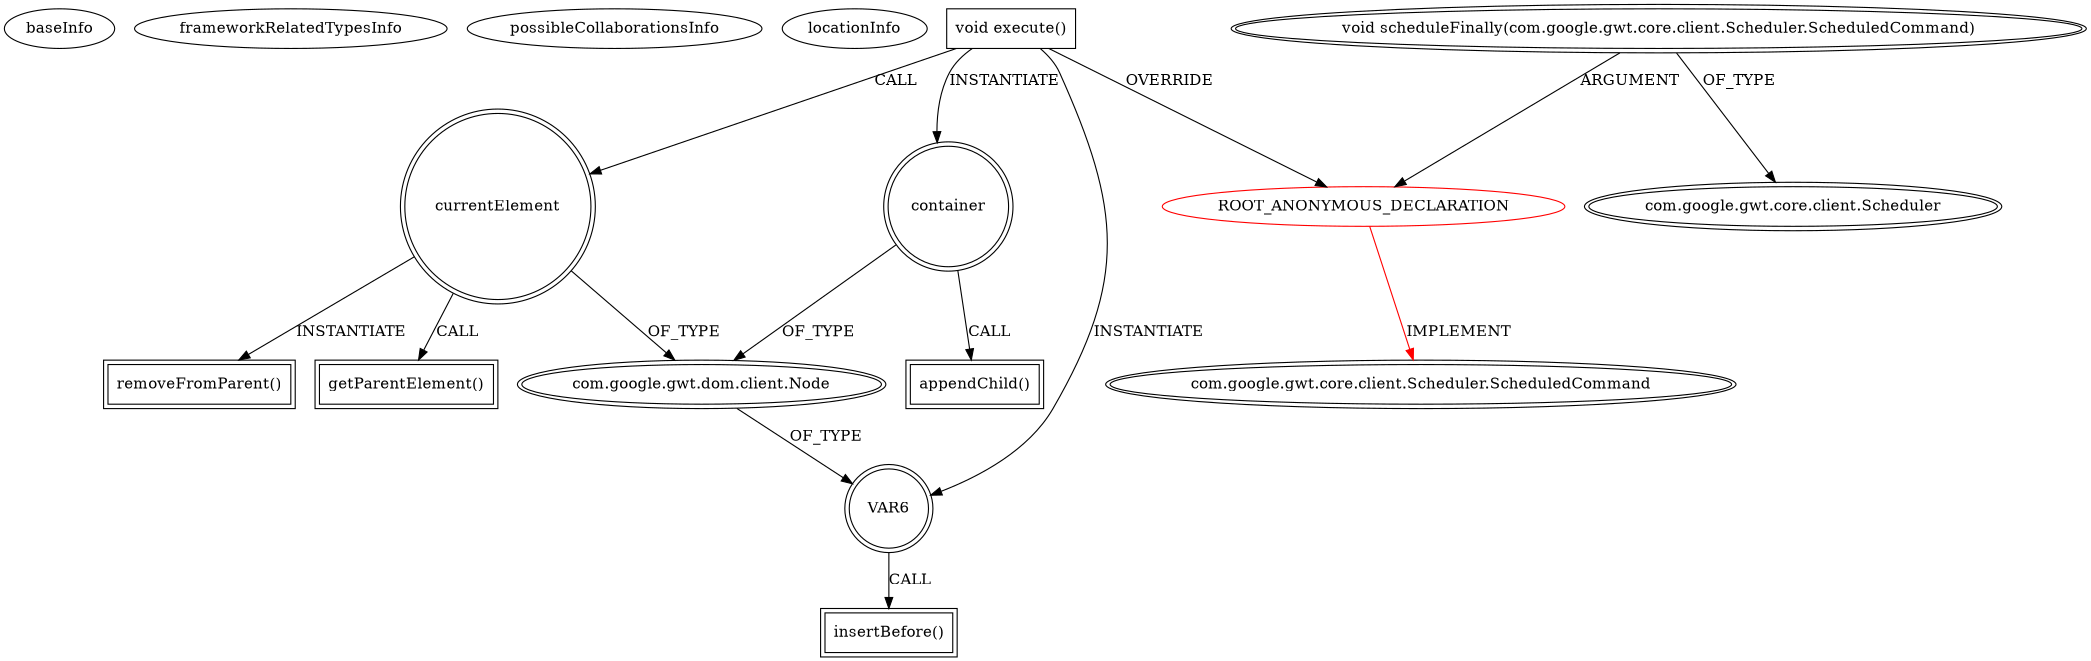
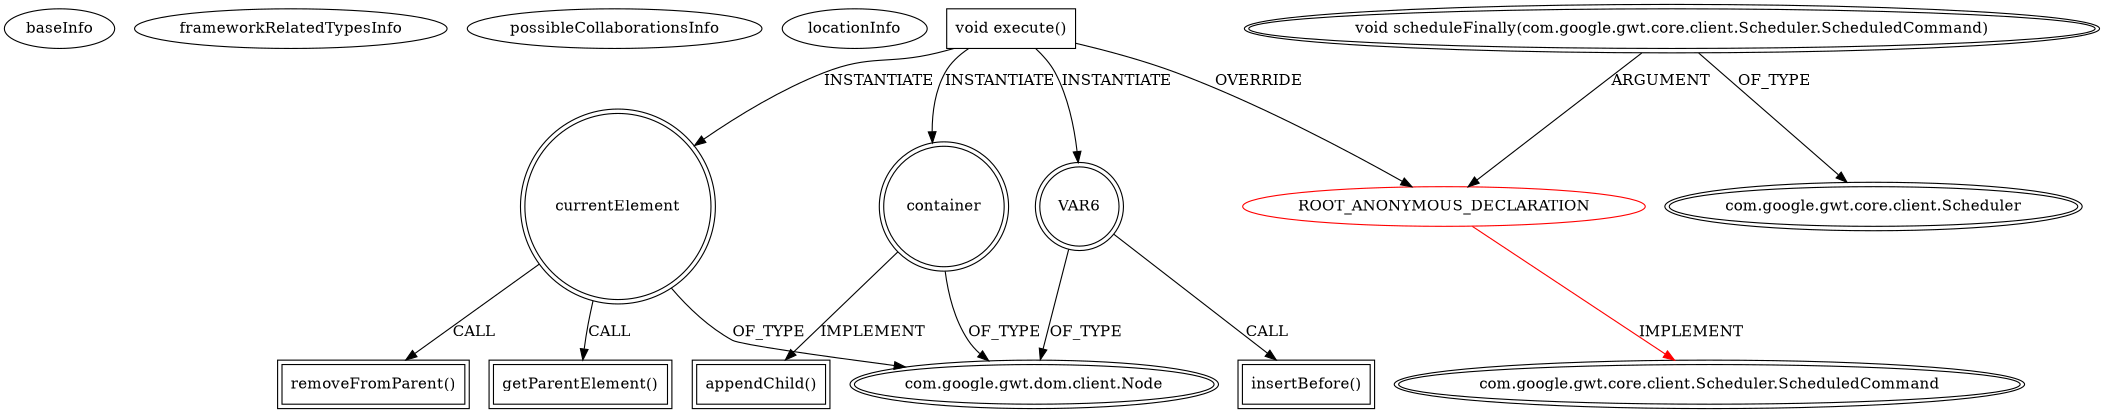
edge "void execute()" -> "currentElement": label "CALL" -> "INSTANTIATE"
edge "currentElement" -> "removeFromParent()": label "INSTANTIATE" -> "CALL"
edge "container" -> "appendChild()": label "CALL" -> "IMPLEMENT"
edge "com.google.gwt.dom.client.Node" -> "VAR6": reversed
